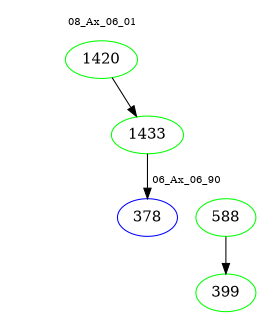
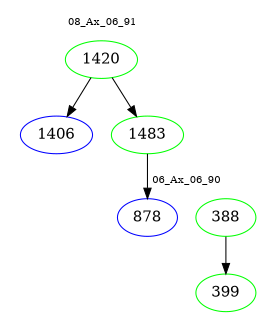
cluster "08_Ax_06_01": label "08_Ax_06_01" -> "08_Ax_06_91"
node "1406": added
node "1433": label "1433" -> "1483"
node "378": label "378" -> "878"
node "588": label "588" -> "388"
